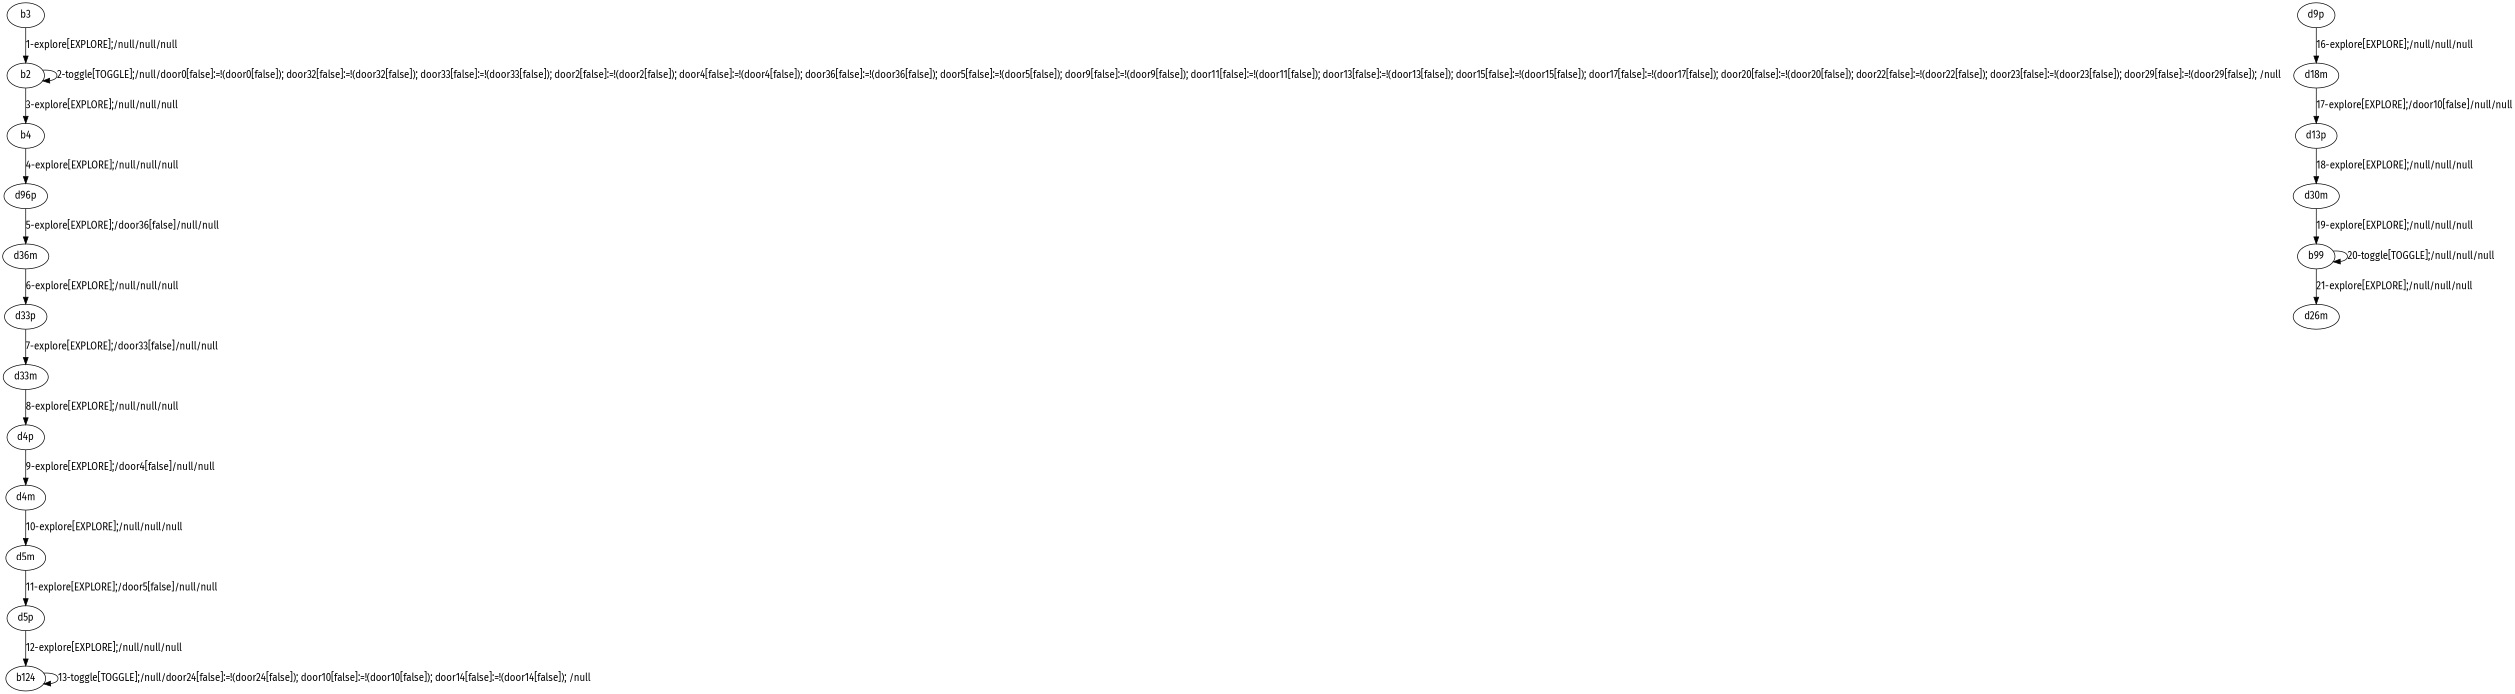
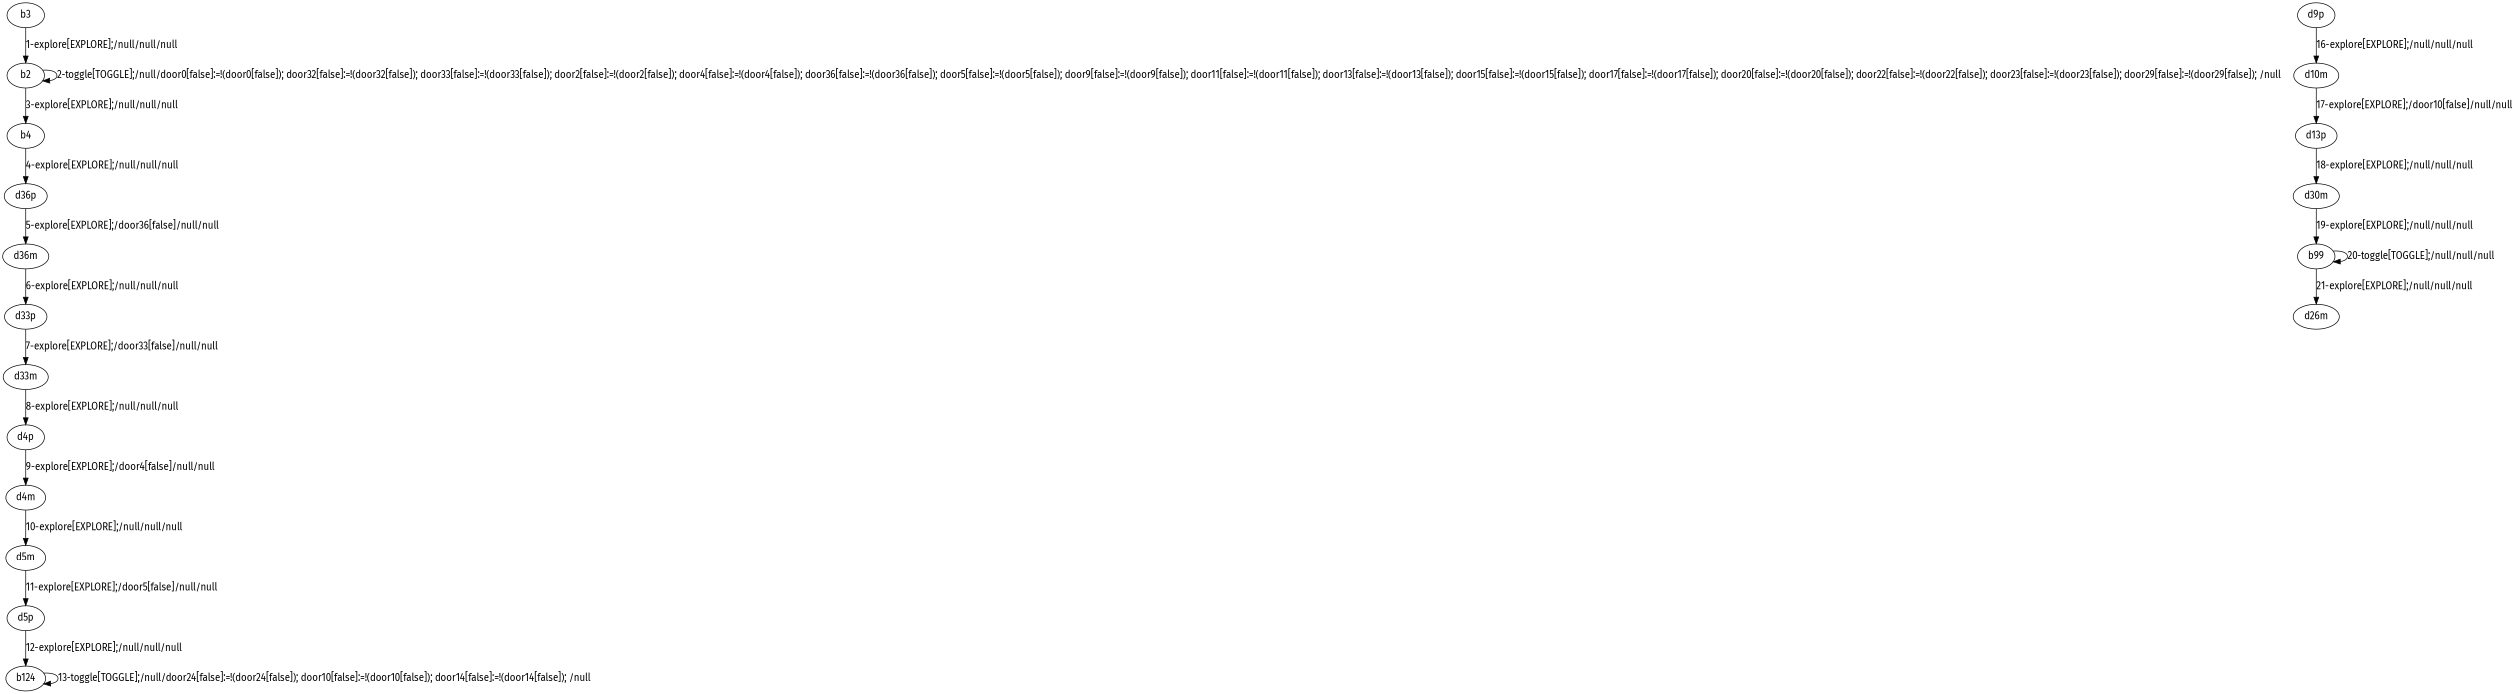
node "d18m": label "d18m" -> "d10m"
node "d96p": label "d96p" -> "d36p"
